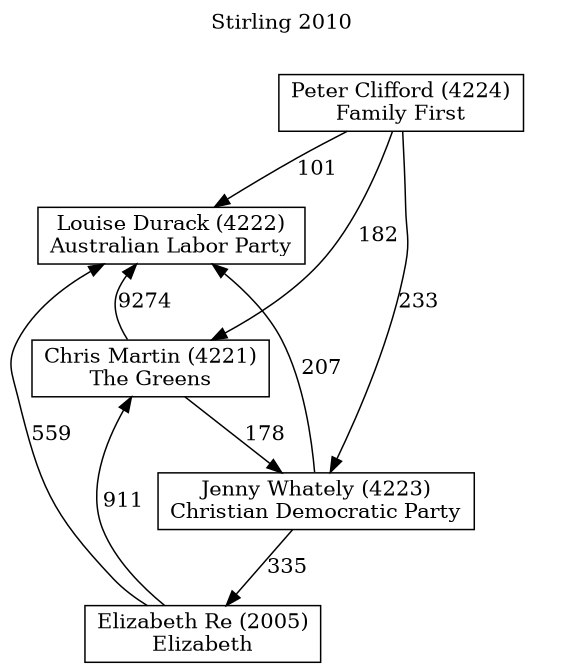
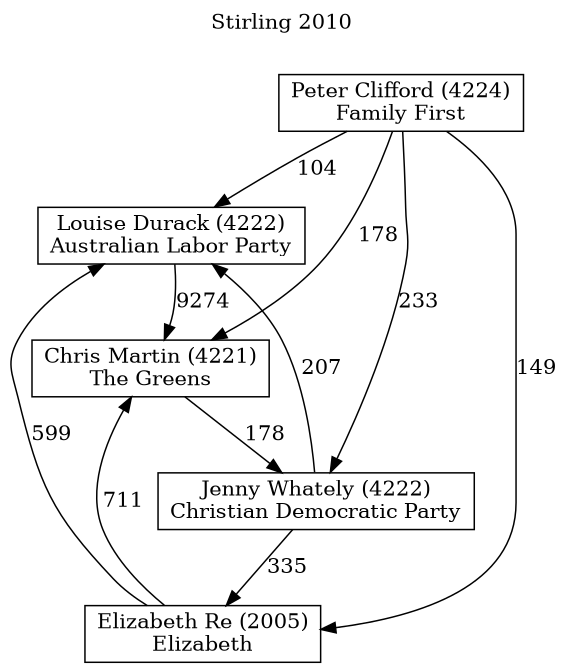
edge "Peter Clifford (4224) Family First" -> "Louise Durack (4222) Australian Labor Party": label "101" -> "104"
edge "Peter Clifford (4224) Family First" -> "Chris Martin (4221) The Greens": label "182" -> "178"
edge "Chris Martin (4221) The Greens" -> "Louise Durack (4222) Australian Labor Party": reversed
edge "Peter Clifford (4224) Family First" -> "Elizabeth Re (2005) Elizabeth": added, label "149"
edge "Elizabeth Re (2005) Elizabeth" -> "Louise Durack (4222) Australian Labor Party": label "559" -> "599"
edge "Elizabeth Re (2005) Elizabeth" -> "Chris Martin (4221) The Greens": label "911" -> "711"
node "Jenny Whately (4223) Christian Democratic Party": label "Jenny Whately (4223) Christian Democratic Party" -> "Jenny Whately (4222) Christian Democratic Party"
